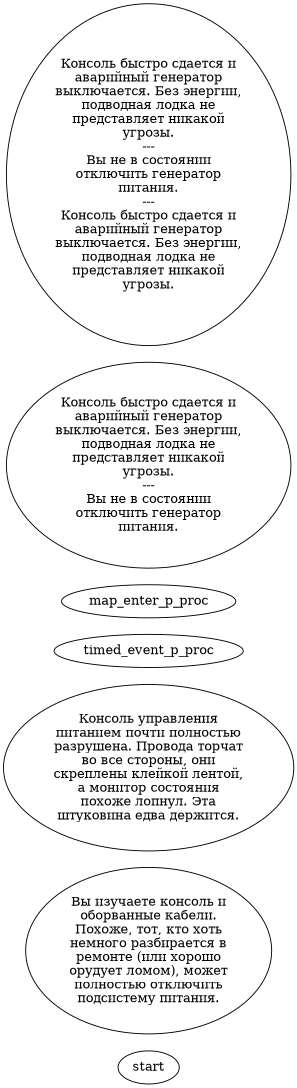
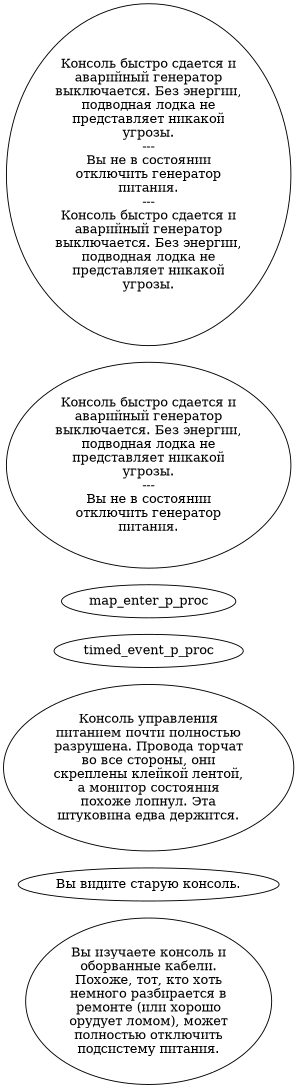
node "Вы видите старую консоль.": added
node "start": removed
